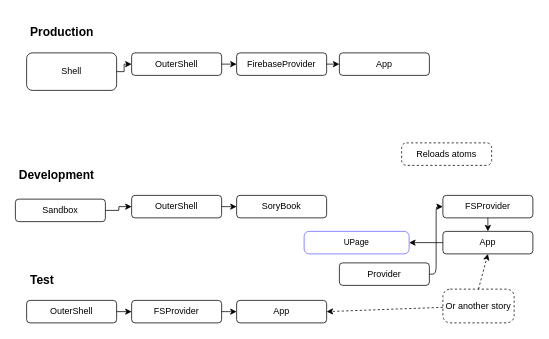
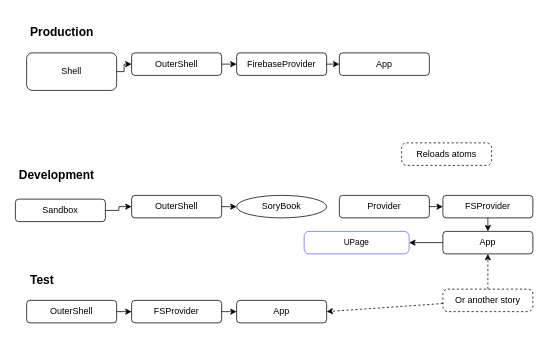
node "SoryBook": shape rounded rectangle -> ellipse
node "Provider": moved (384, 274) -> (384, 207)
node "Or another story": size 71x34 -> 90x23
